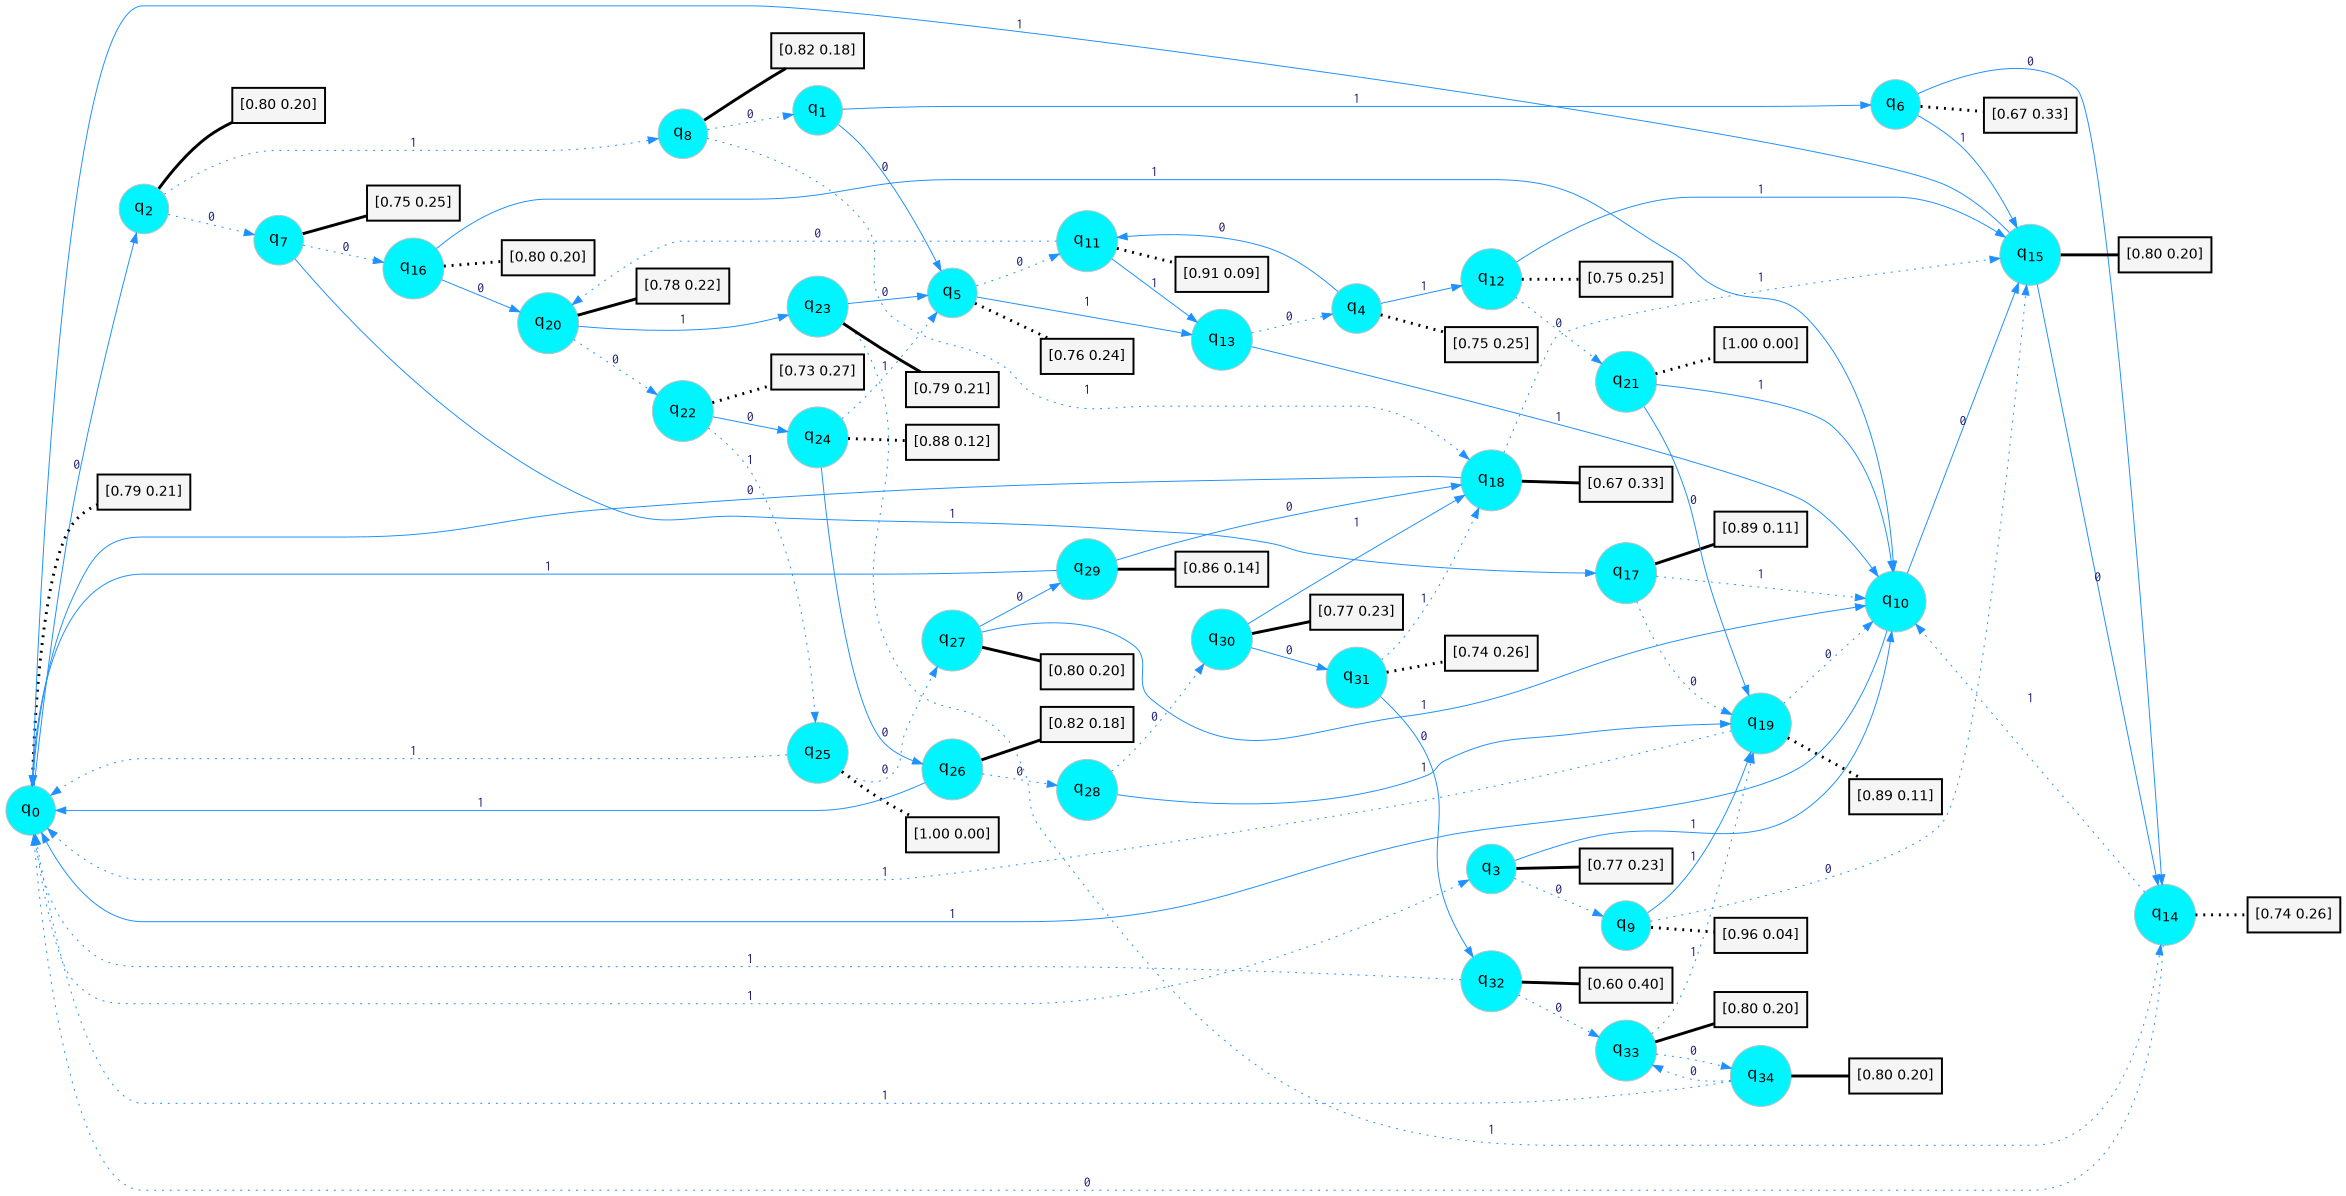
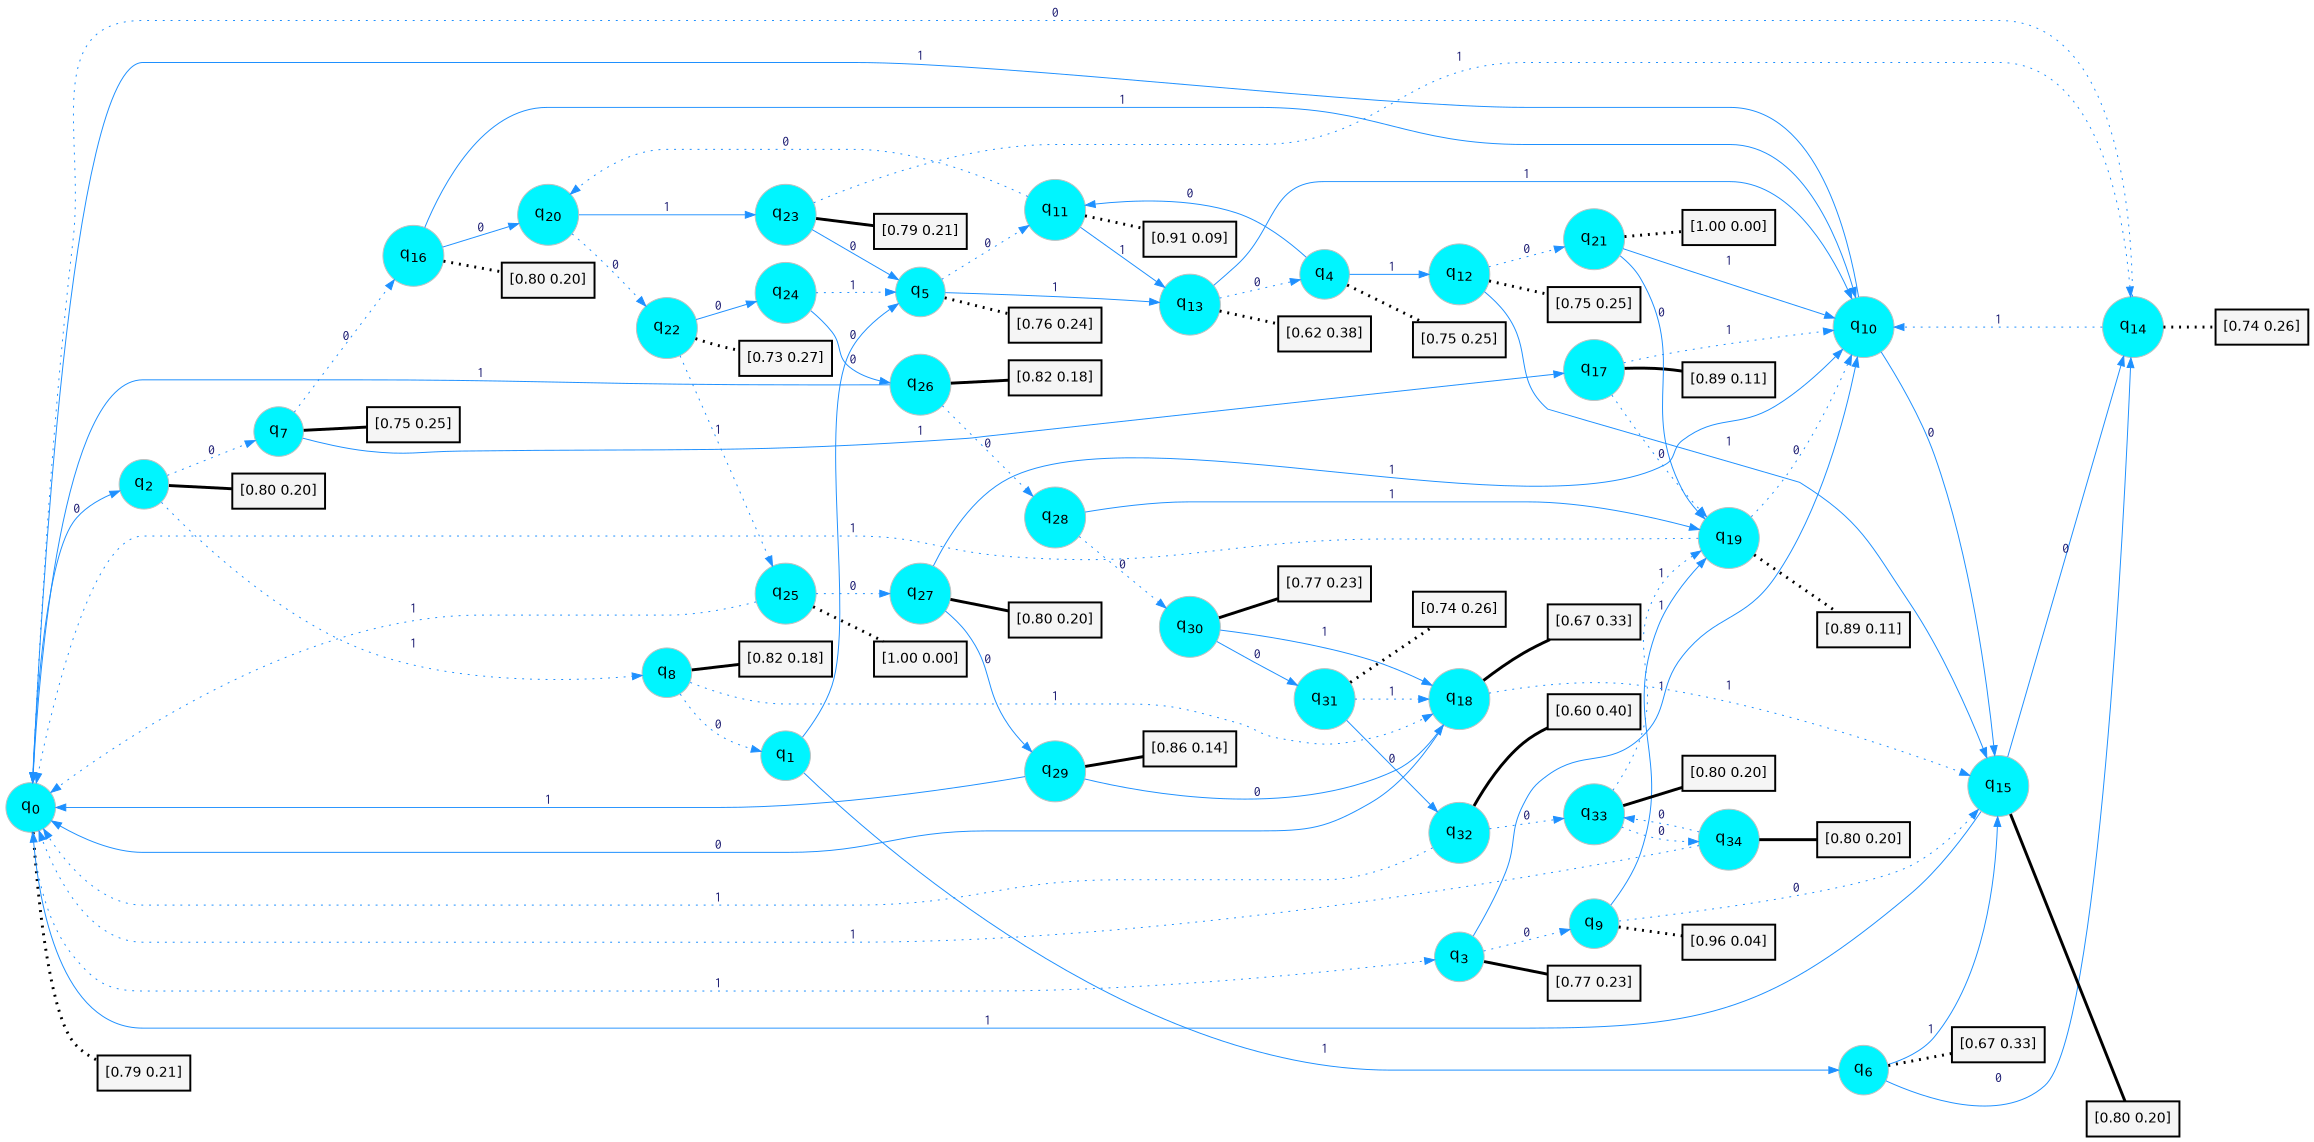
node "[0.78 0.22]": removed
node "[0.62 0.38]": added
node "[0.88 0.12]": removed
